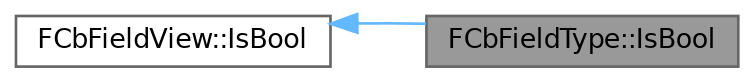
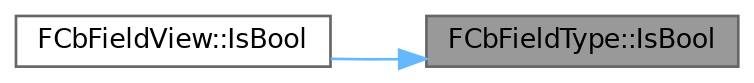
edge "FCbFieldType::IsBool" -> "FCbFieldView::IsBool": reversed
